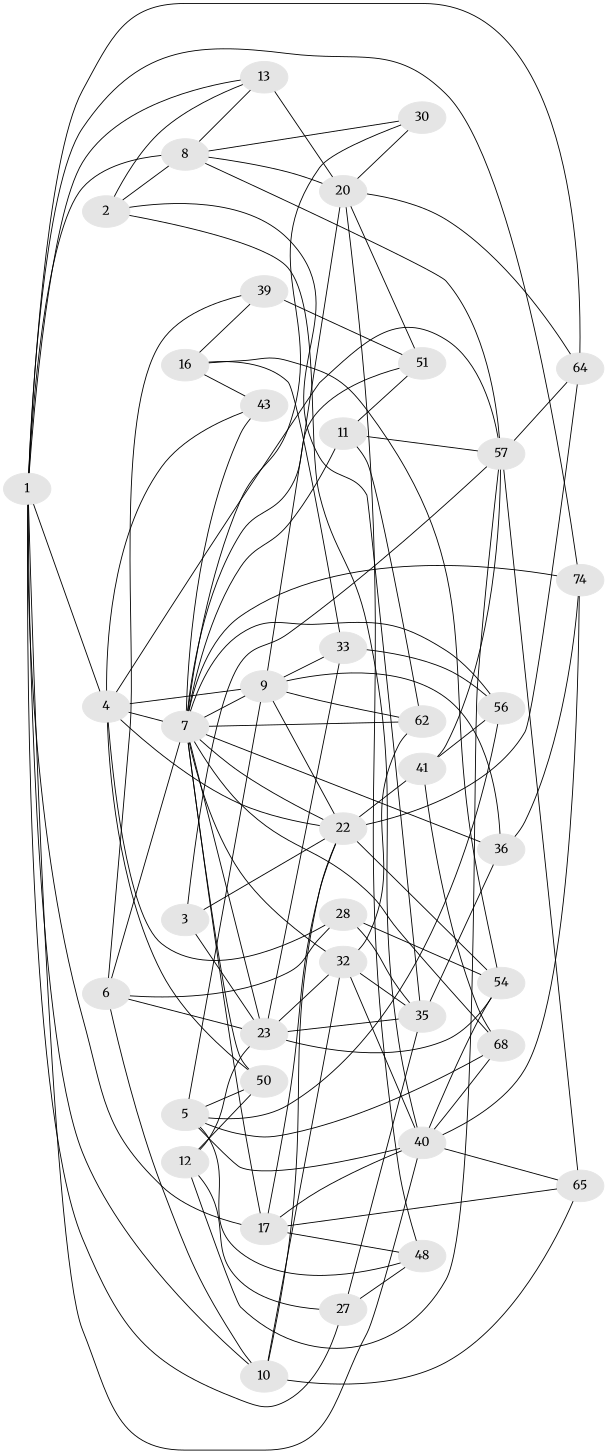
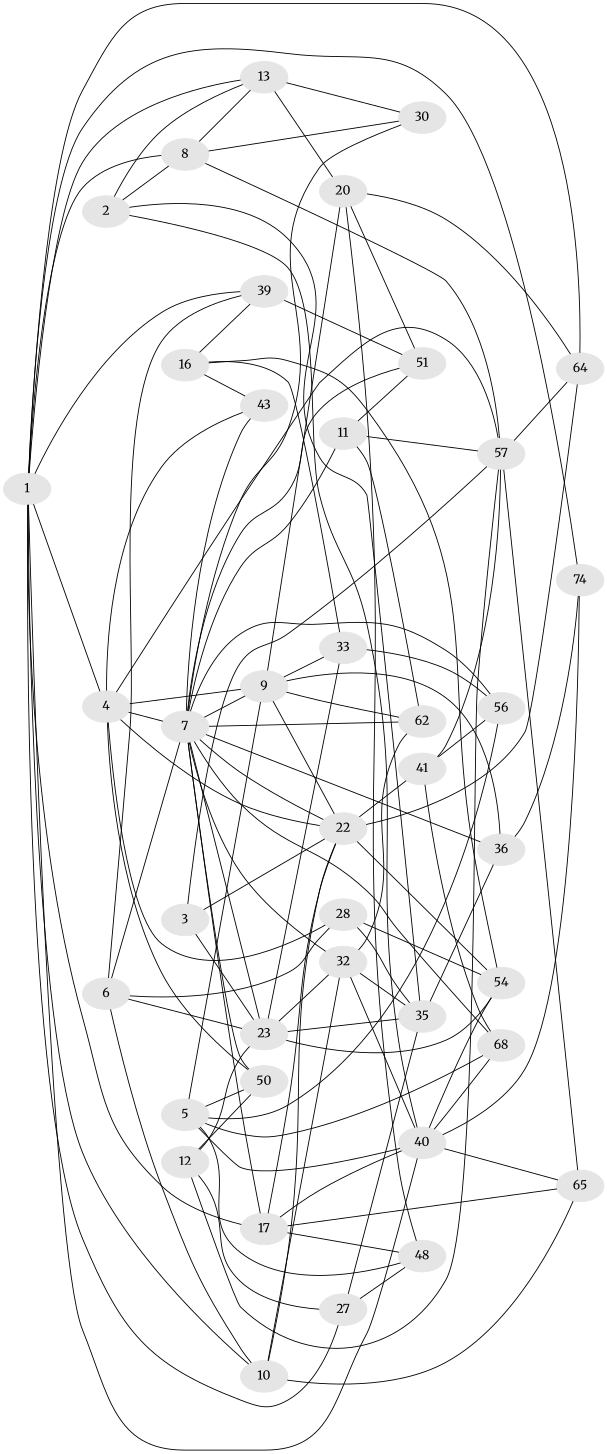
edge "30" -- "20": now "30" -- "13"
edge "8" -- "20": removed
edge "39" -- "1": added
edge "74" -- "7": removed
